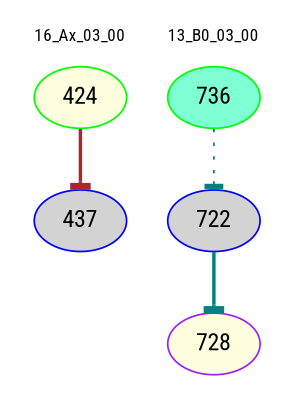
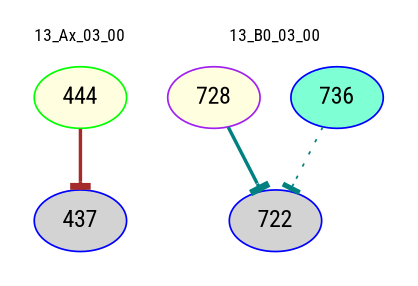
cluster "16_Ax_03_00": label "16_Ax_03_00" -> "13_Ax_03_00"
node "424": label "424" -> "444"
node "736": color green -> blue
edge "722" -> "728": reversed
